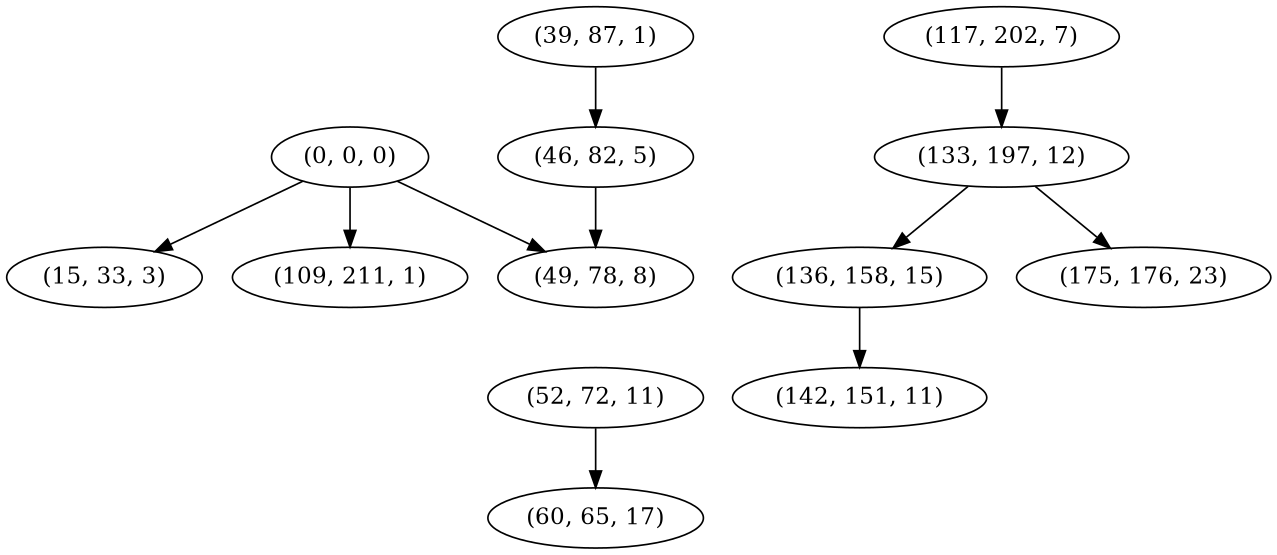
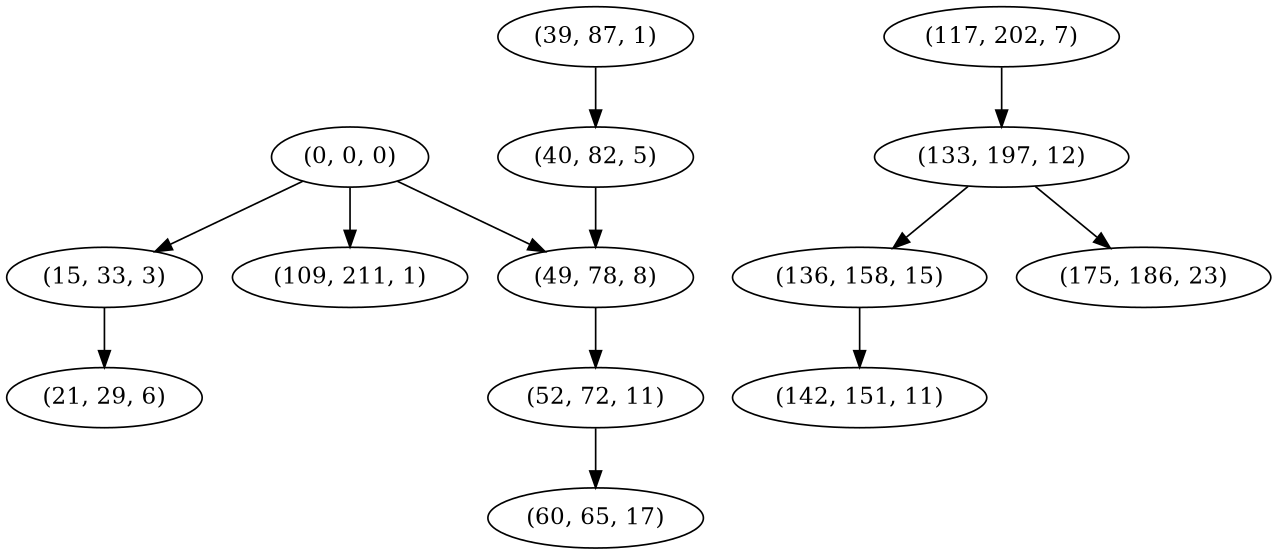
node "(46, 82, 5)": label "(46, 82, 5)" -> "(40, 82, 5)"
node "(175, 176, 23)": label "(175, 176, 23)" -> "(175, 186, 23)"
edge "(49, 78, 8)" -> "(52, 72, 11)": added
node "(21, 29, 6)": added
